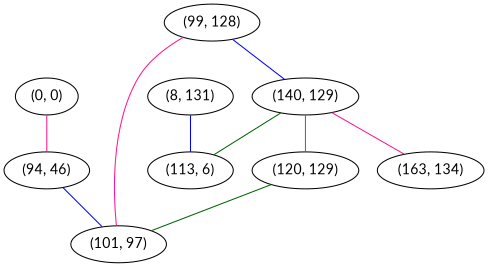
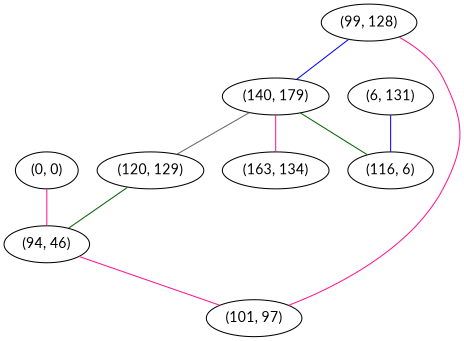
node "(8, 131)": label "(8, 131)" -> "(6, 131)"
node "(140, 129)": label "(140, 129)" -> "(140, 179)"
node "(113, 6)": label "(113, 6)" -> "(116, 6)"
edge "(94, 46)" -- "(101, 97)": color blue -> deeppink
edge "(120, 129)" -- "(101, 97)": now "(120, 129)" -- "(94, 46)"
